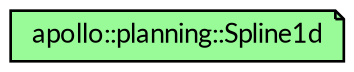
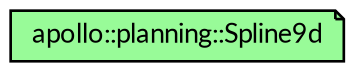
node "apollo::planning::Spline1d": label "apollo::planning::Spline1d" -> "apollo::planning::Spline9d"
